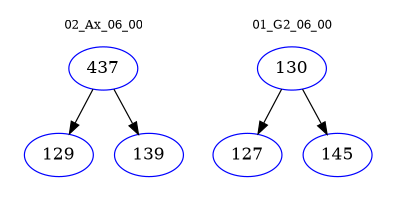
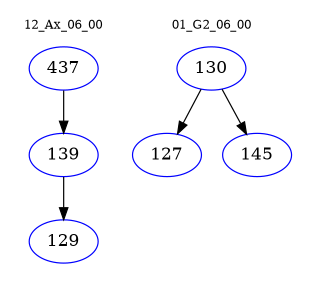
cluster "02_Ax_06_00": label "02_Ax_06_00" -> "12_Ax_06_00"
edge "437" -> "129": now "139" -> "129"
